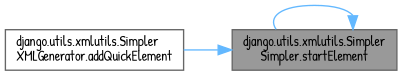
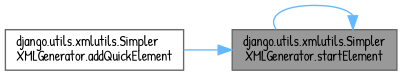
node "django.utils.xmlutils.Simpler Simpler.startElement": label "django.utils.xmlutils.Simpler Simpler.startElement" -> "django.utils.xmlutils.Simpler XMLGenerator.startElement"
